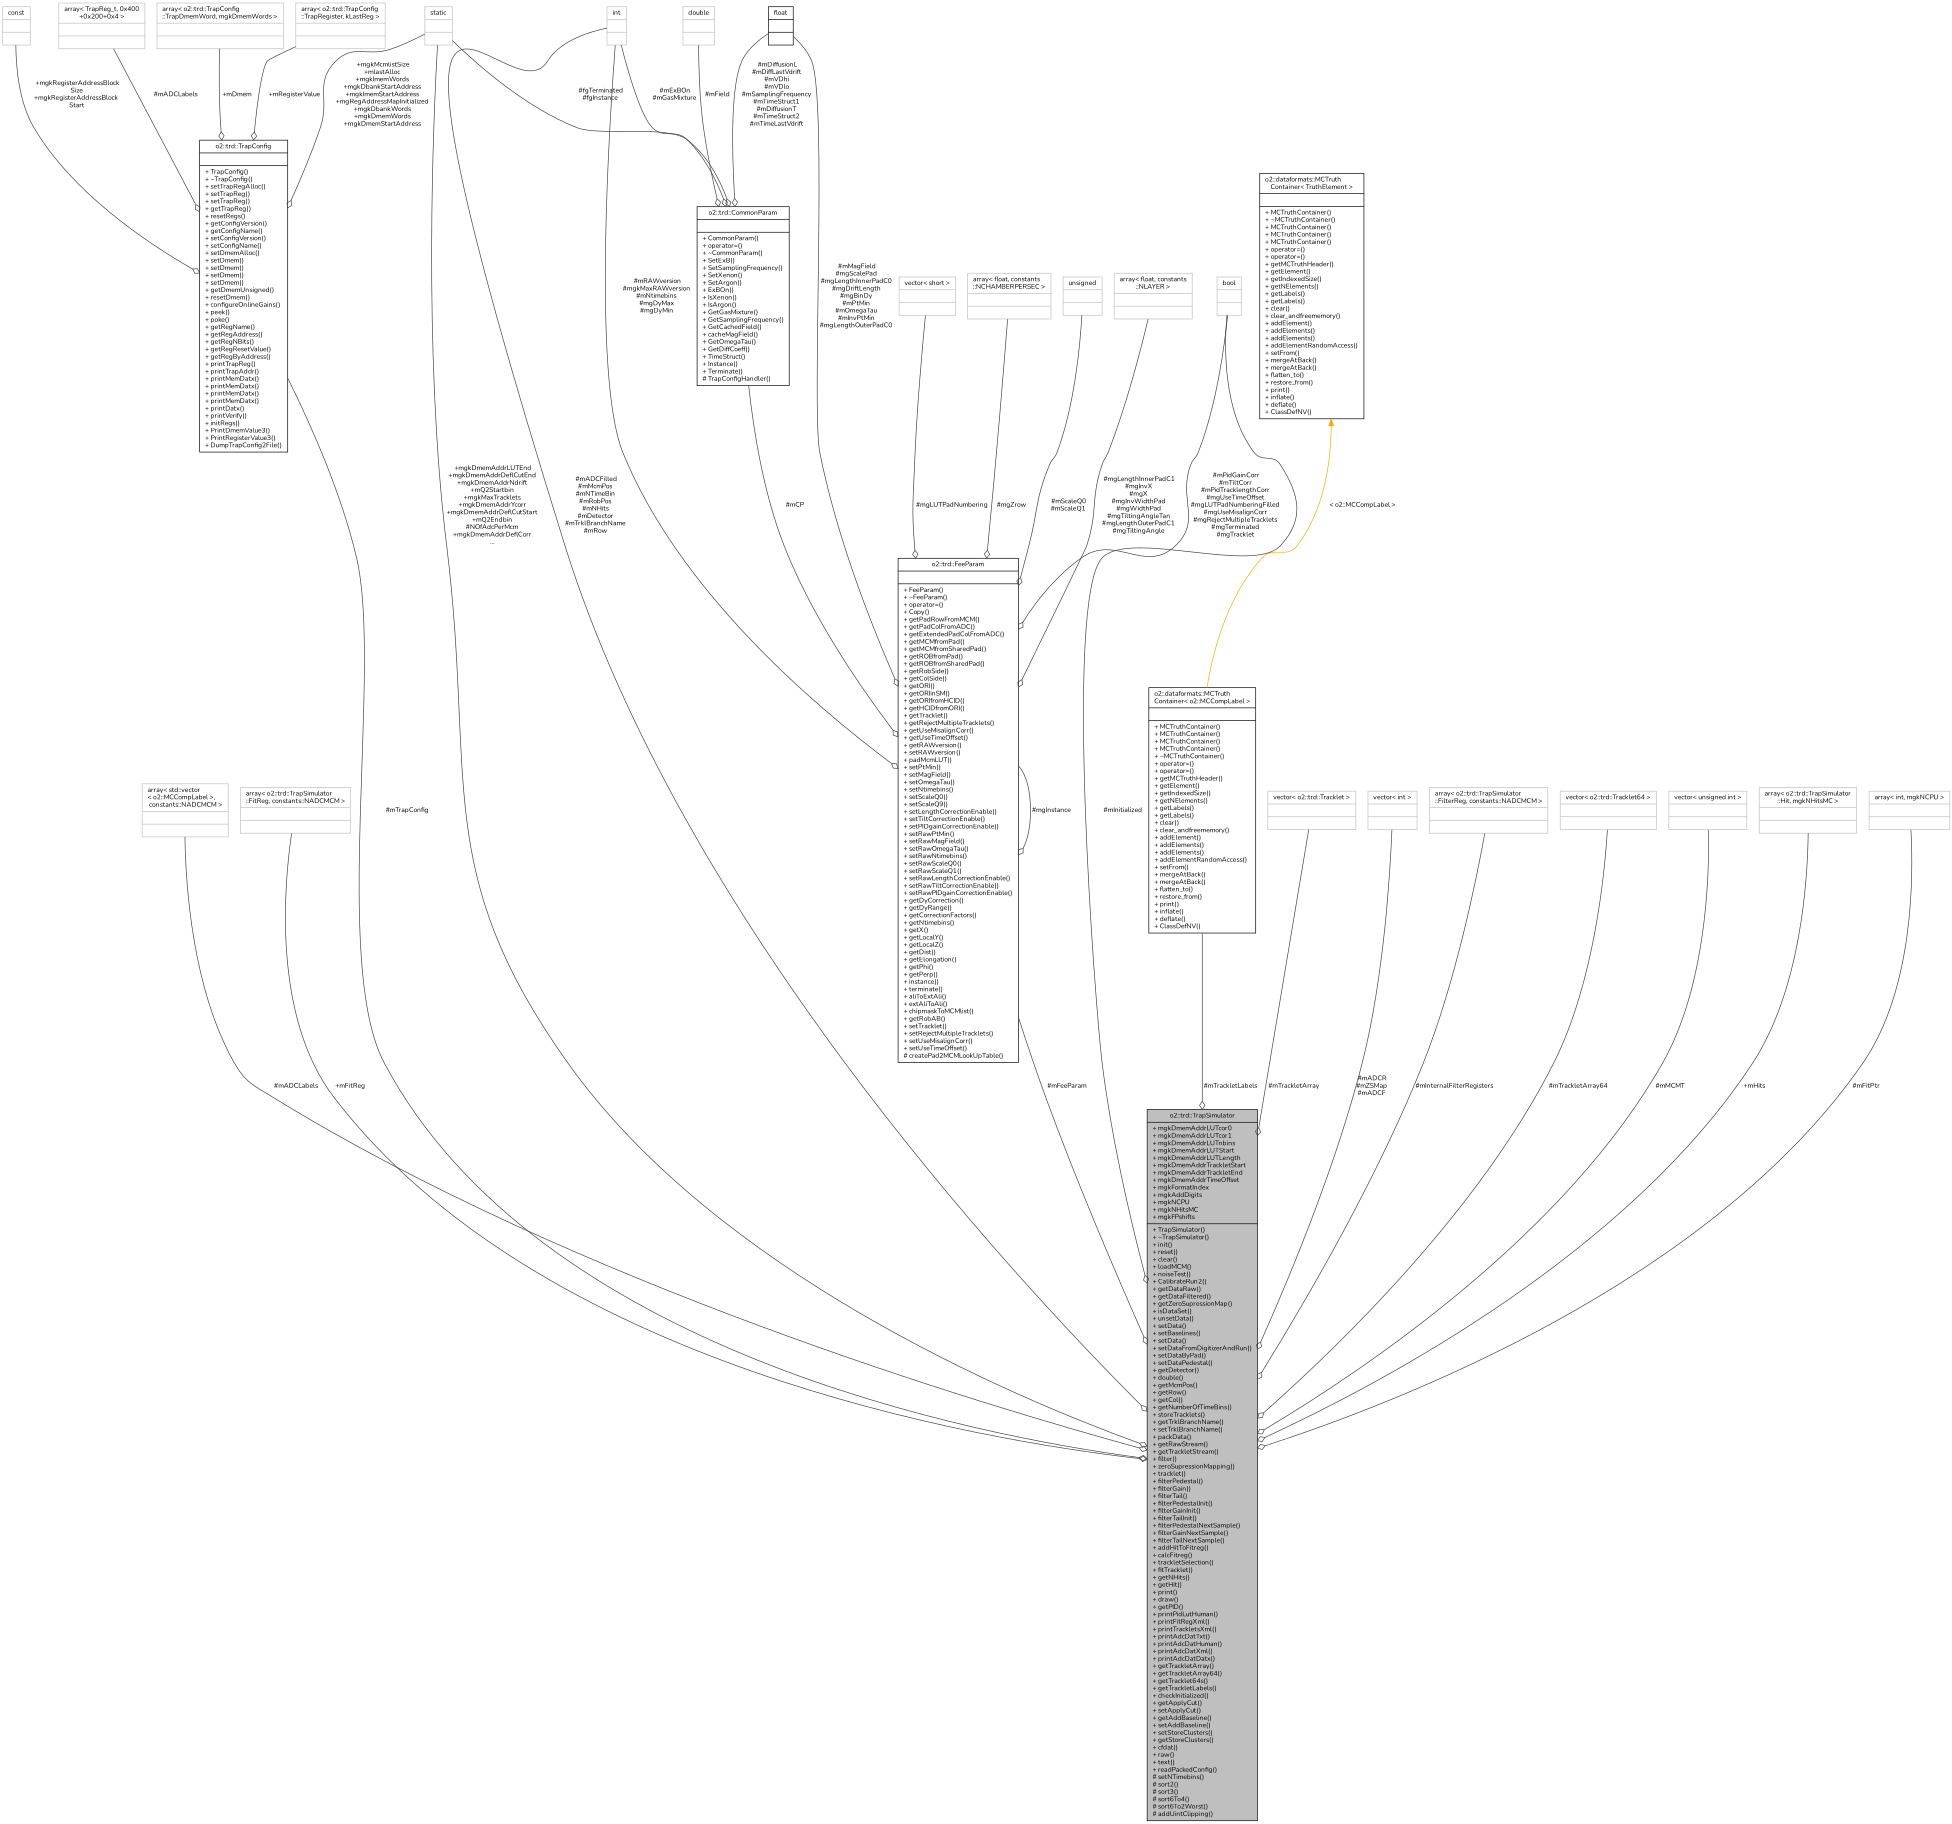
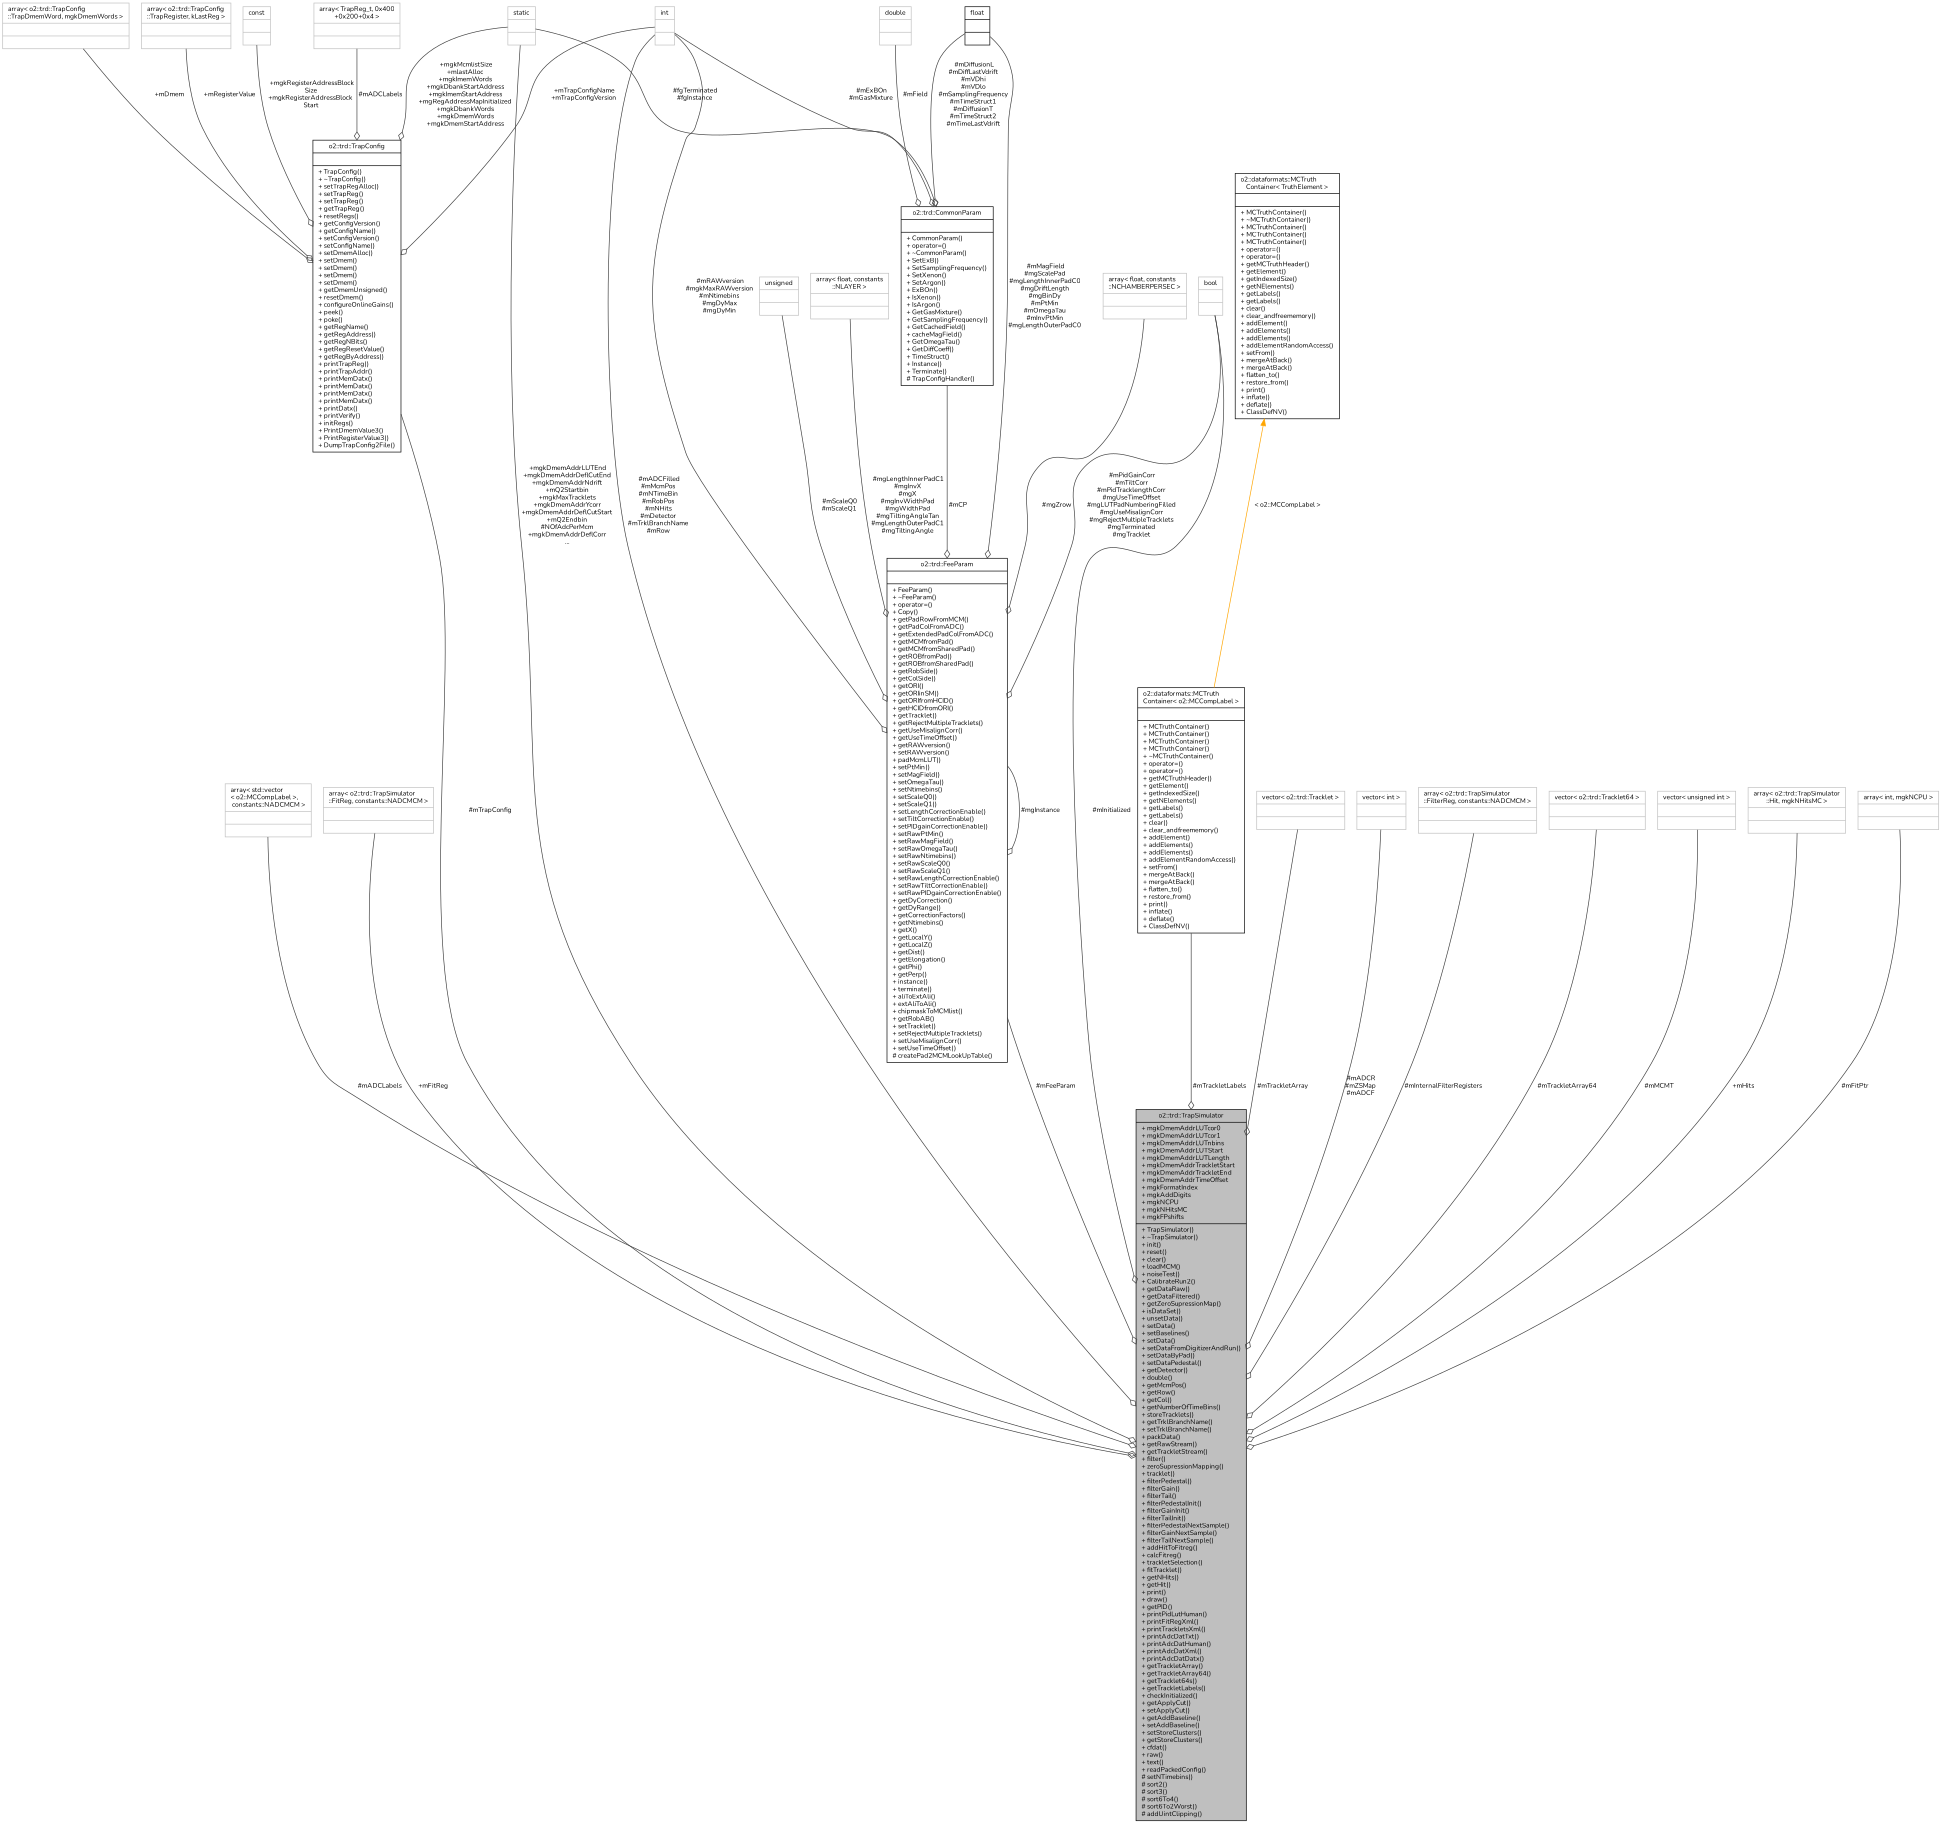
edge "int" -> "o2::trd::TrapConfig": added, label "+mTrapConfigName +mTrapConfigVersion"
node "vector< short >": removed
node "o2::trd::FeeParam": text "+ setScaleQ9()" -> "+ setScaleQ1()"
